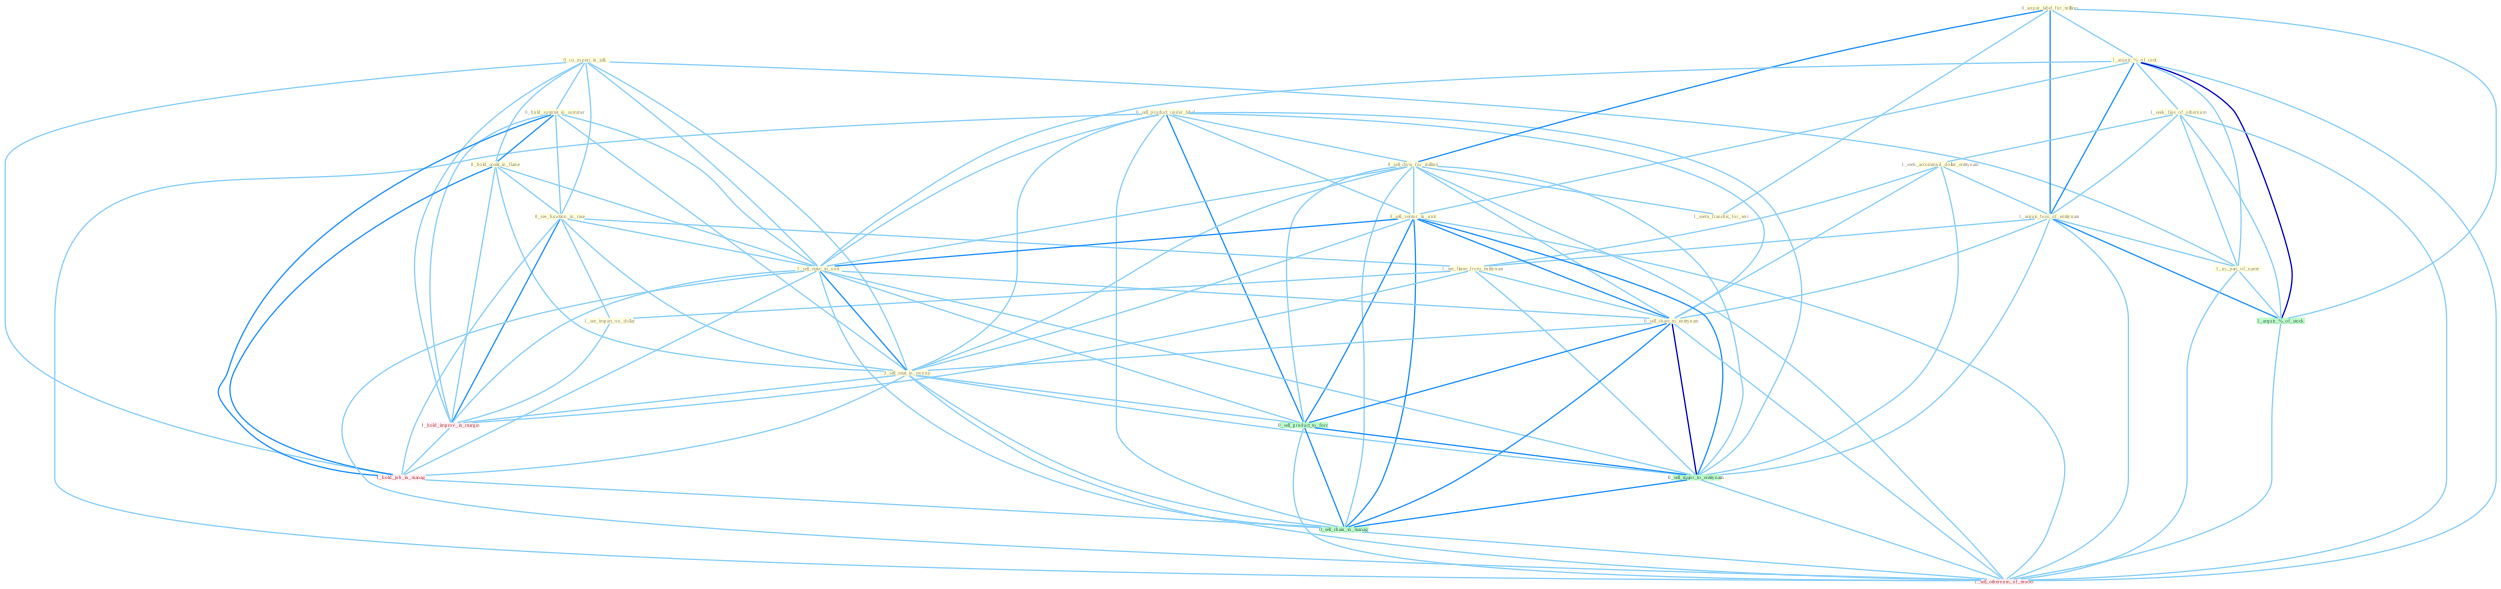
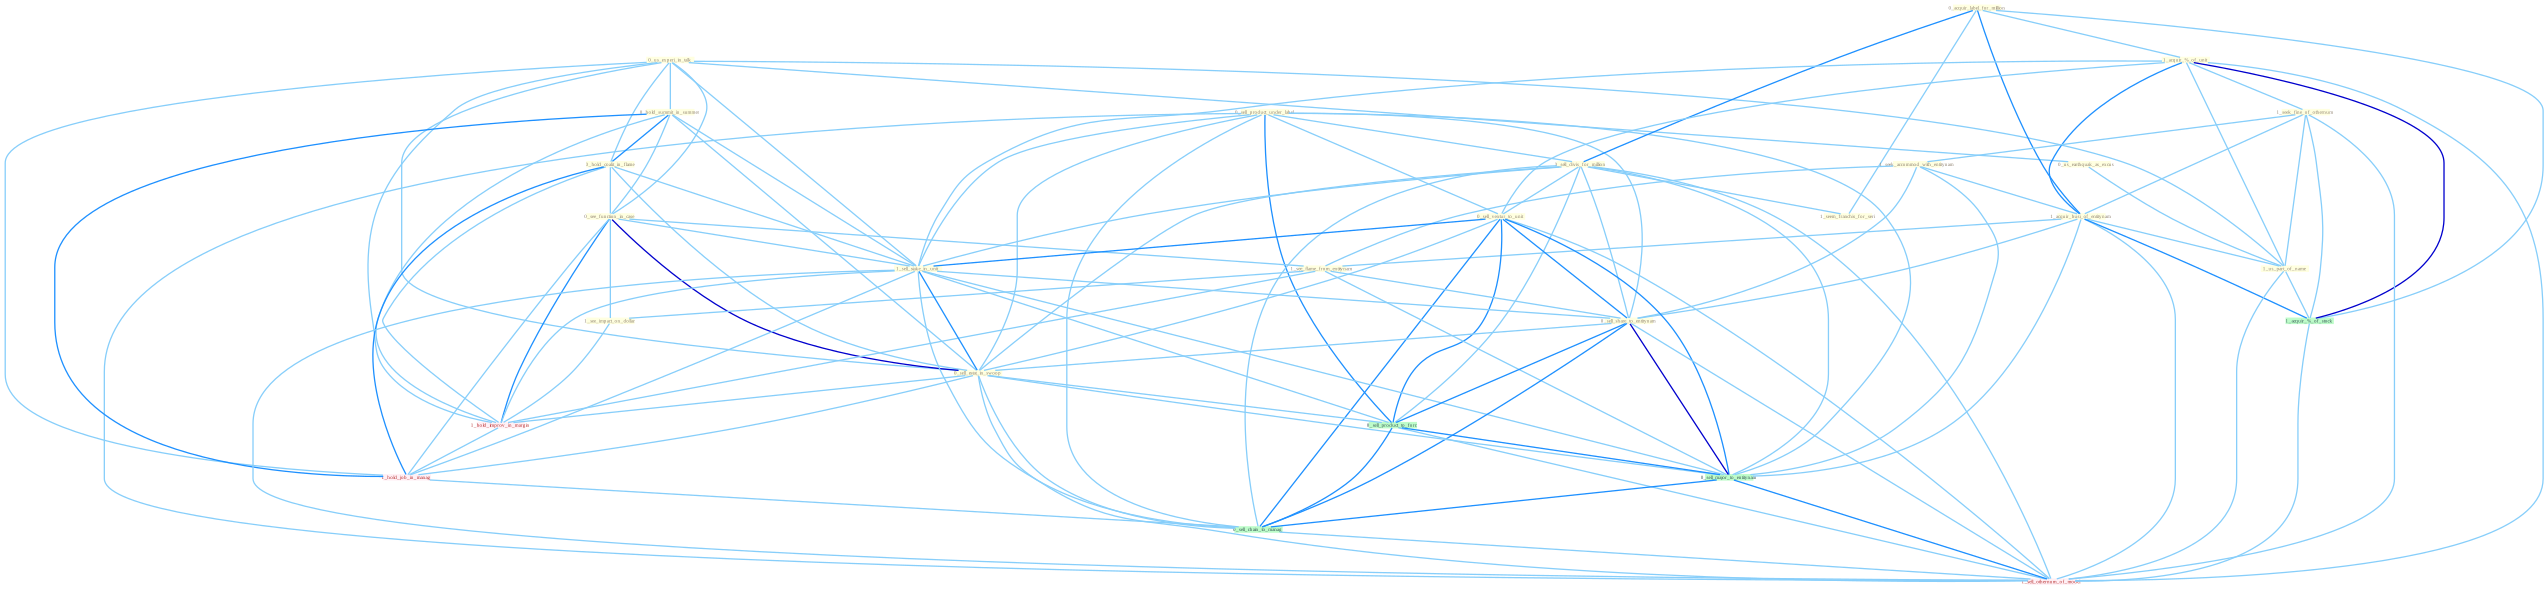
node "1_seek_accommod_dollar_entitynam": label "1_seek_accommod_dollar_entitynam" -> "1_seek_accommod_with_entitynam"
node "0_us_earthquak_as_excus": added
edge "0_see_function_in_case" -- "0_sell_estat_in_swoop": color #87cefa -> #0000cd
edge "0_sell_major_to_entitynam" -- "1_sell_othernum_of_model": color #87cefa -> #1e90ff
